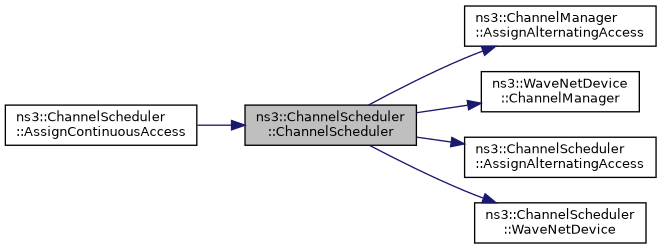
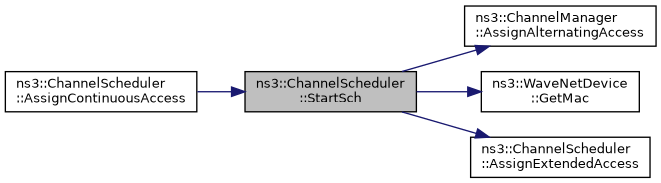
node "ns3::WaveNetDevice ::ChannelManager": label "ns3::WaveNetDevice ::ChannelManager" -> "ns3::WaveNetDevice ::GetMac"
node "ns3::ChannelScheduler ::ChannelScheduler": label "ns3::ChannelScheduler ::ChannelScheduler" -> "ns3::ChannelScheduler ::StartSch"
node "ns3::ChannelScheduler ::AssignAlternatingAccess": removed
node "ns3::ChannelScheduler ::WaveNetDevice": label "ns3::ChannelScheduler ::WaveNetDevice" -> "ns3::ChannelScheduler ::AssignExtendedAccess"
